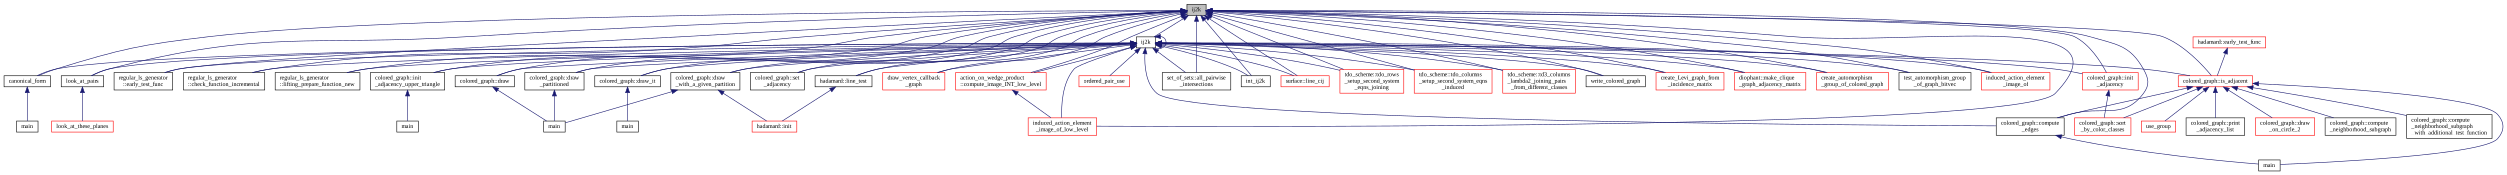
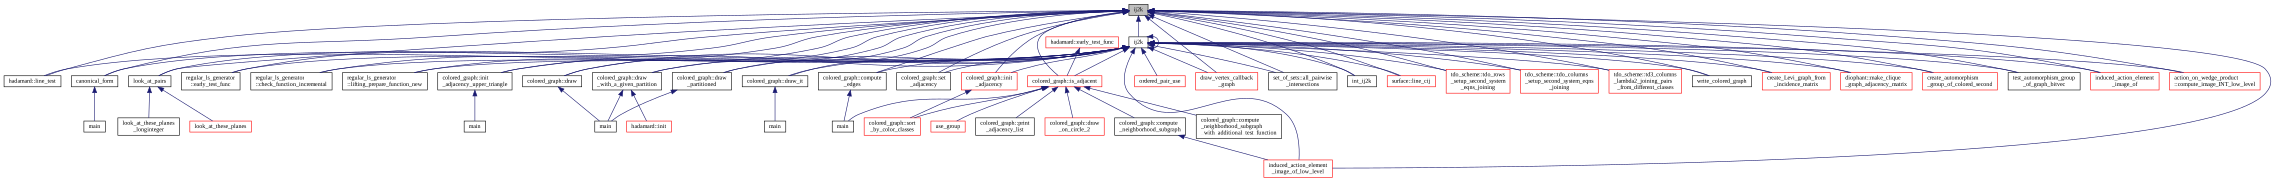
node "tdo_scheme::tdo_columns _setup_second_system_eqns _induced": label "tdo_scheme::tdo_columns _setup_second_system_eqns _induced" -> "tdo_scheme::tdo_columns _setup_second_system_eqns _joining"
node "create_automorphism _group_of_colored_graph": label "create_automorphism _group_of_colored_graph" -> "create_automorphism _group_of_colored_second"
edge "colored_graph::compute _edges" -> "colored_graph::is_adjacent": removed
edge "hadamard::init" -> "hadamard::line_test": removed
edge "induced_action_element _image_of_low_level" -> "action_on_wedge_product ::compute_image_INT_low_level": now "induced_action_element _image_of_low_level" -> "colored_graph::compute _neighborhood_subgraph"
node "look_at_these_planes _longinteger": added
